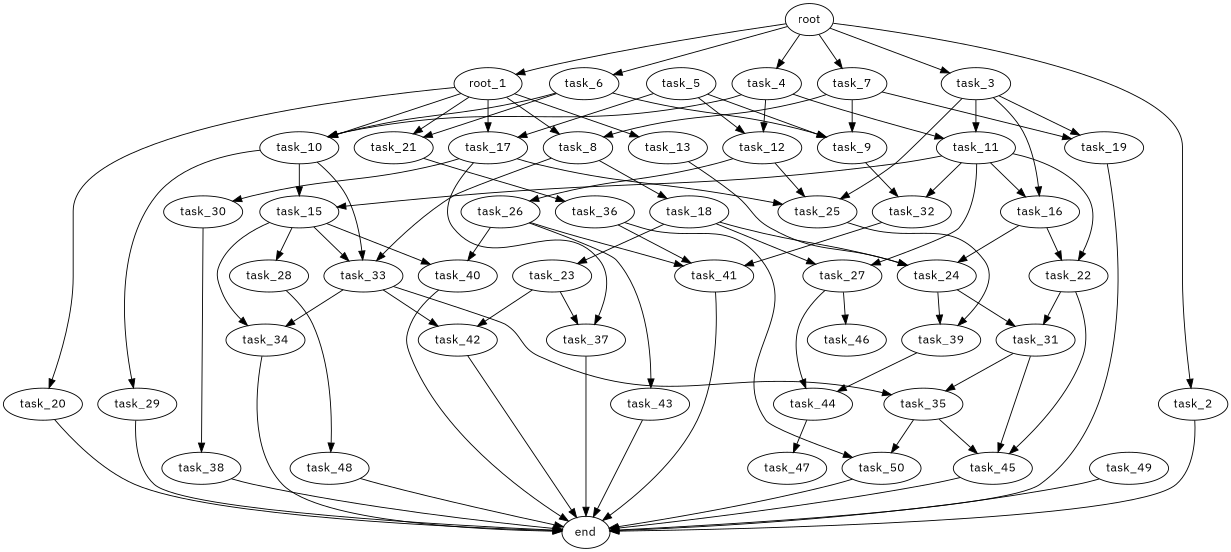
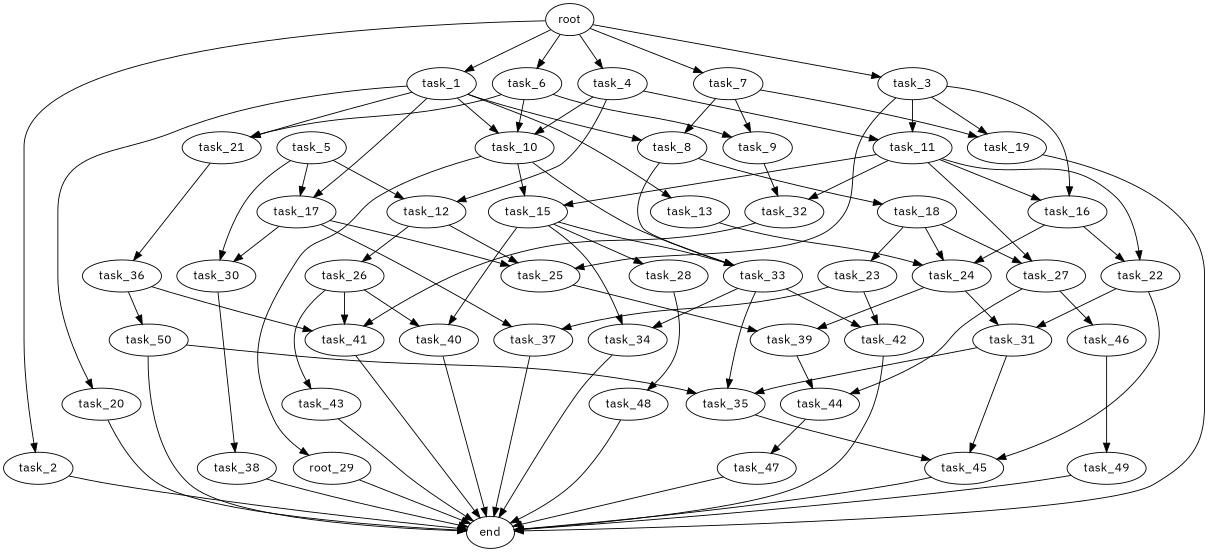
node "root_1": label "root_1" -> "task_1"
edge "task_5" -> "task_9": now "task_5" -> "task_30"
edge "task_46" -> "task_49": added
node "task_29": label "task_29" -> "root_29"
edge "task_35" -> "task_50": reversed
edge "task_47" -> "end": added
